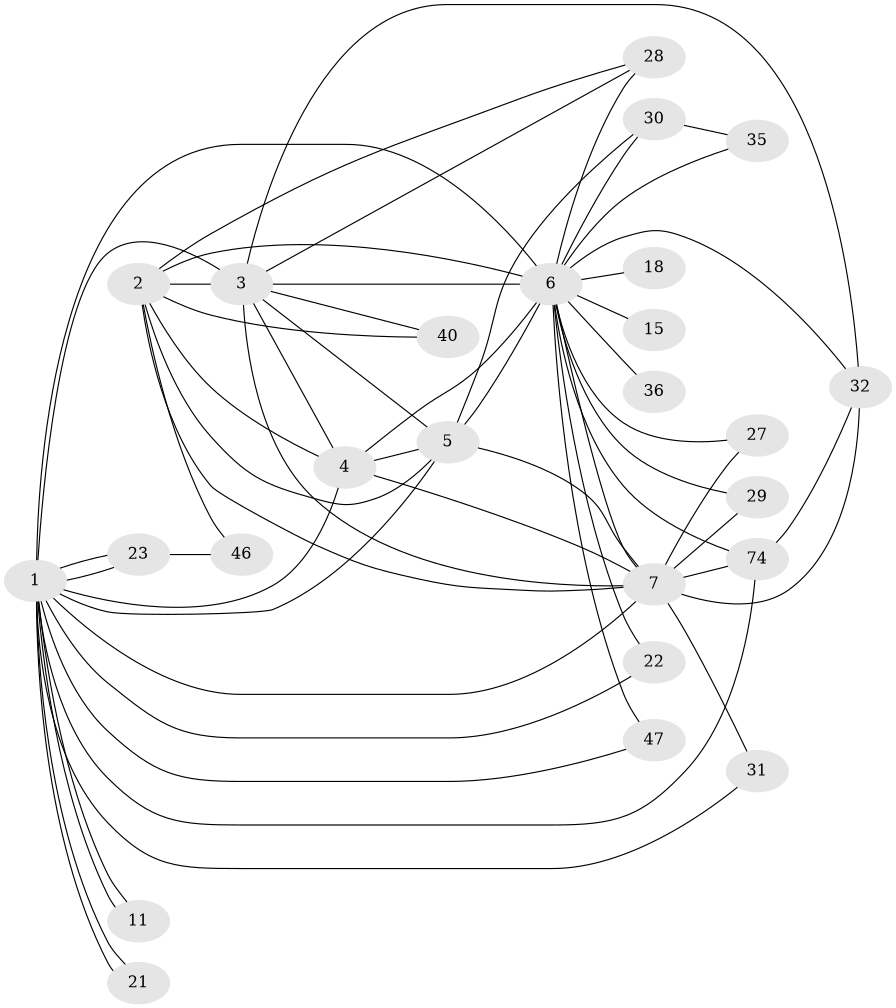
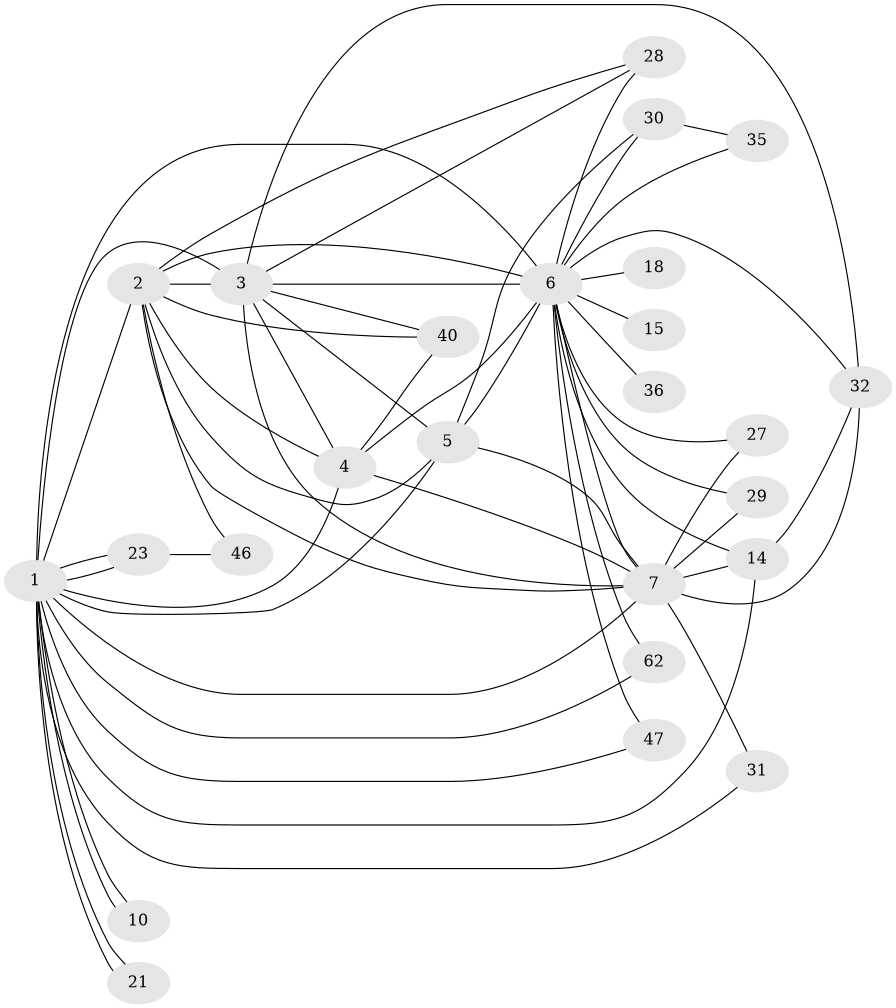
edge "2" -- "1": added
edge "5" -- "4": now "40" -- "4"
node "74": label "74" -> "14"
node "22": label "22" -> "62"
node "11": label "11" -> "10"
